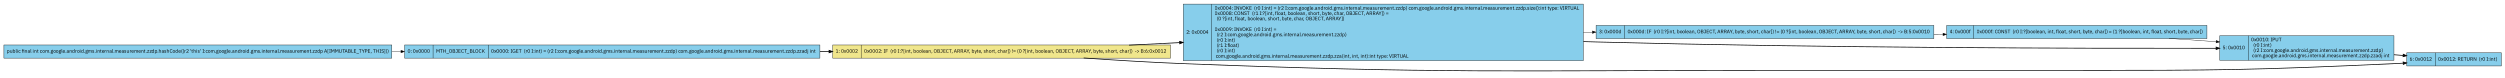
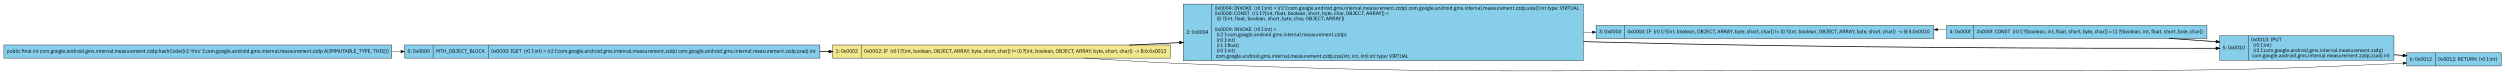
edge "3: 0x000d" -> "4: 0x000f": reversed
edge "4: 0x000f" -> "5: 0x0010": style solid -> bold
edge "1: 0x0002" -> "6: 0x0012": style bold -> solid
